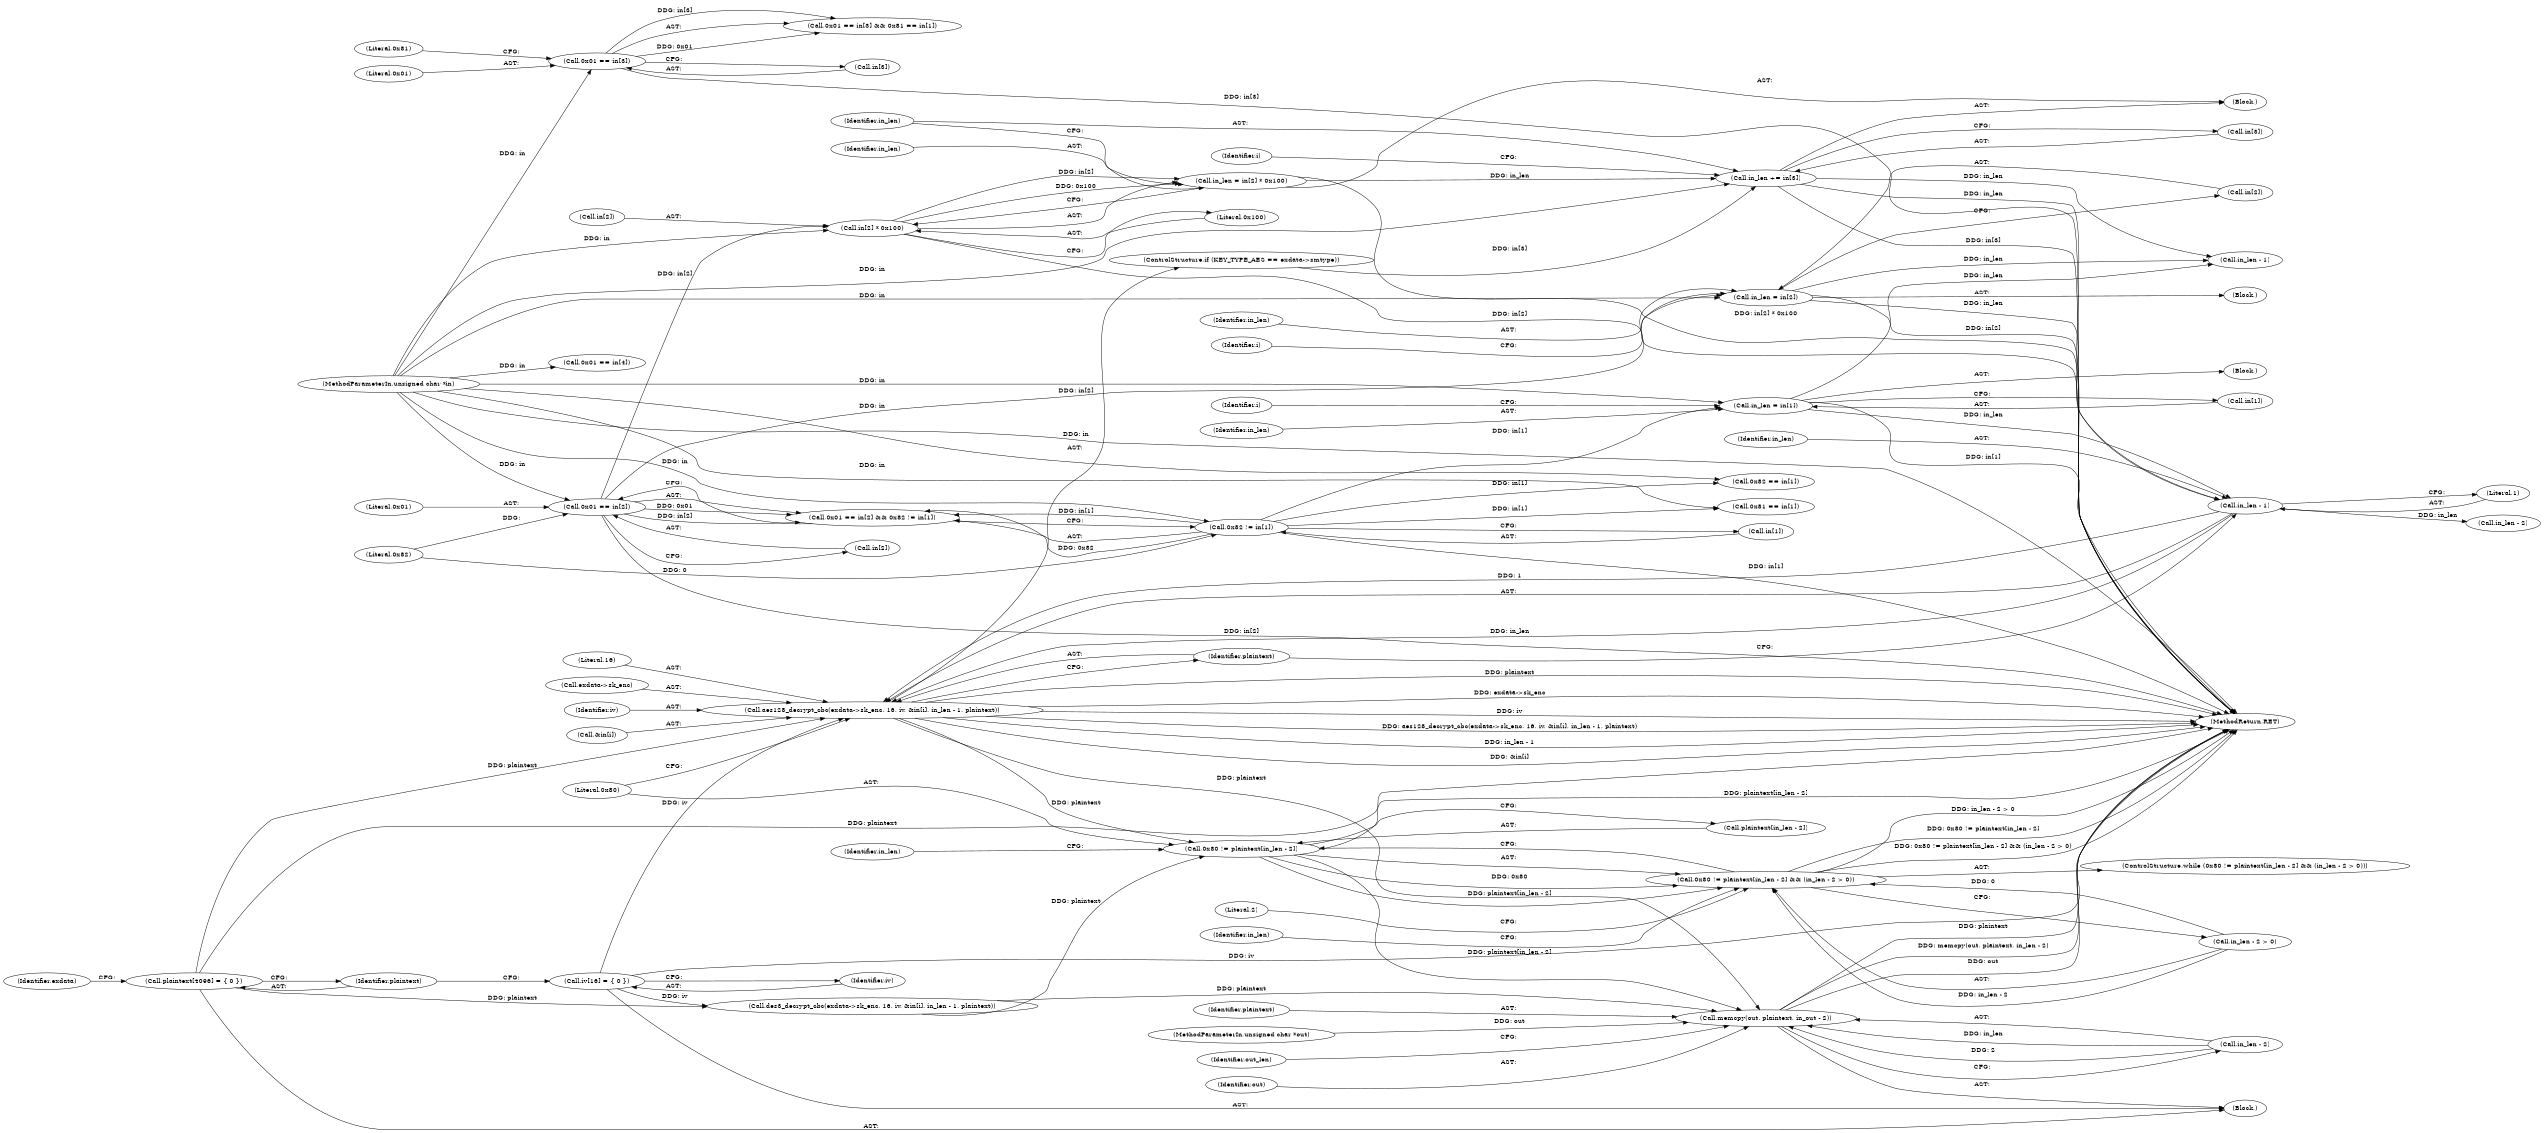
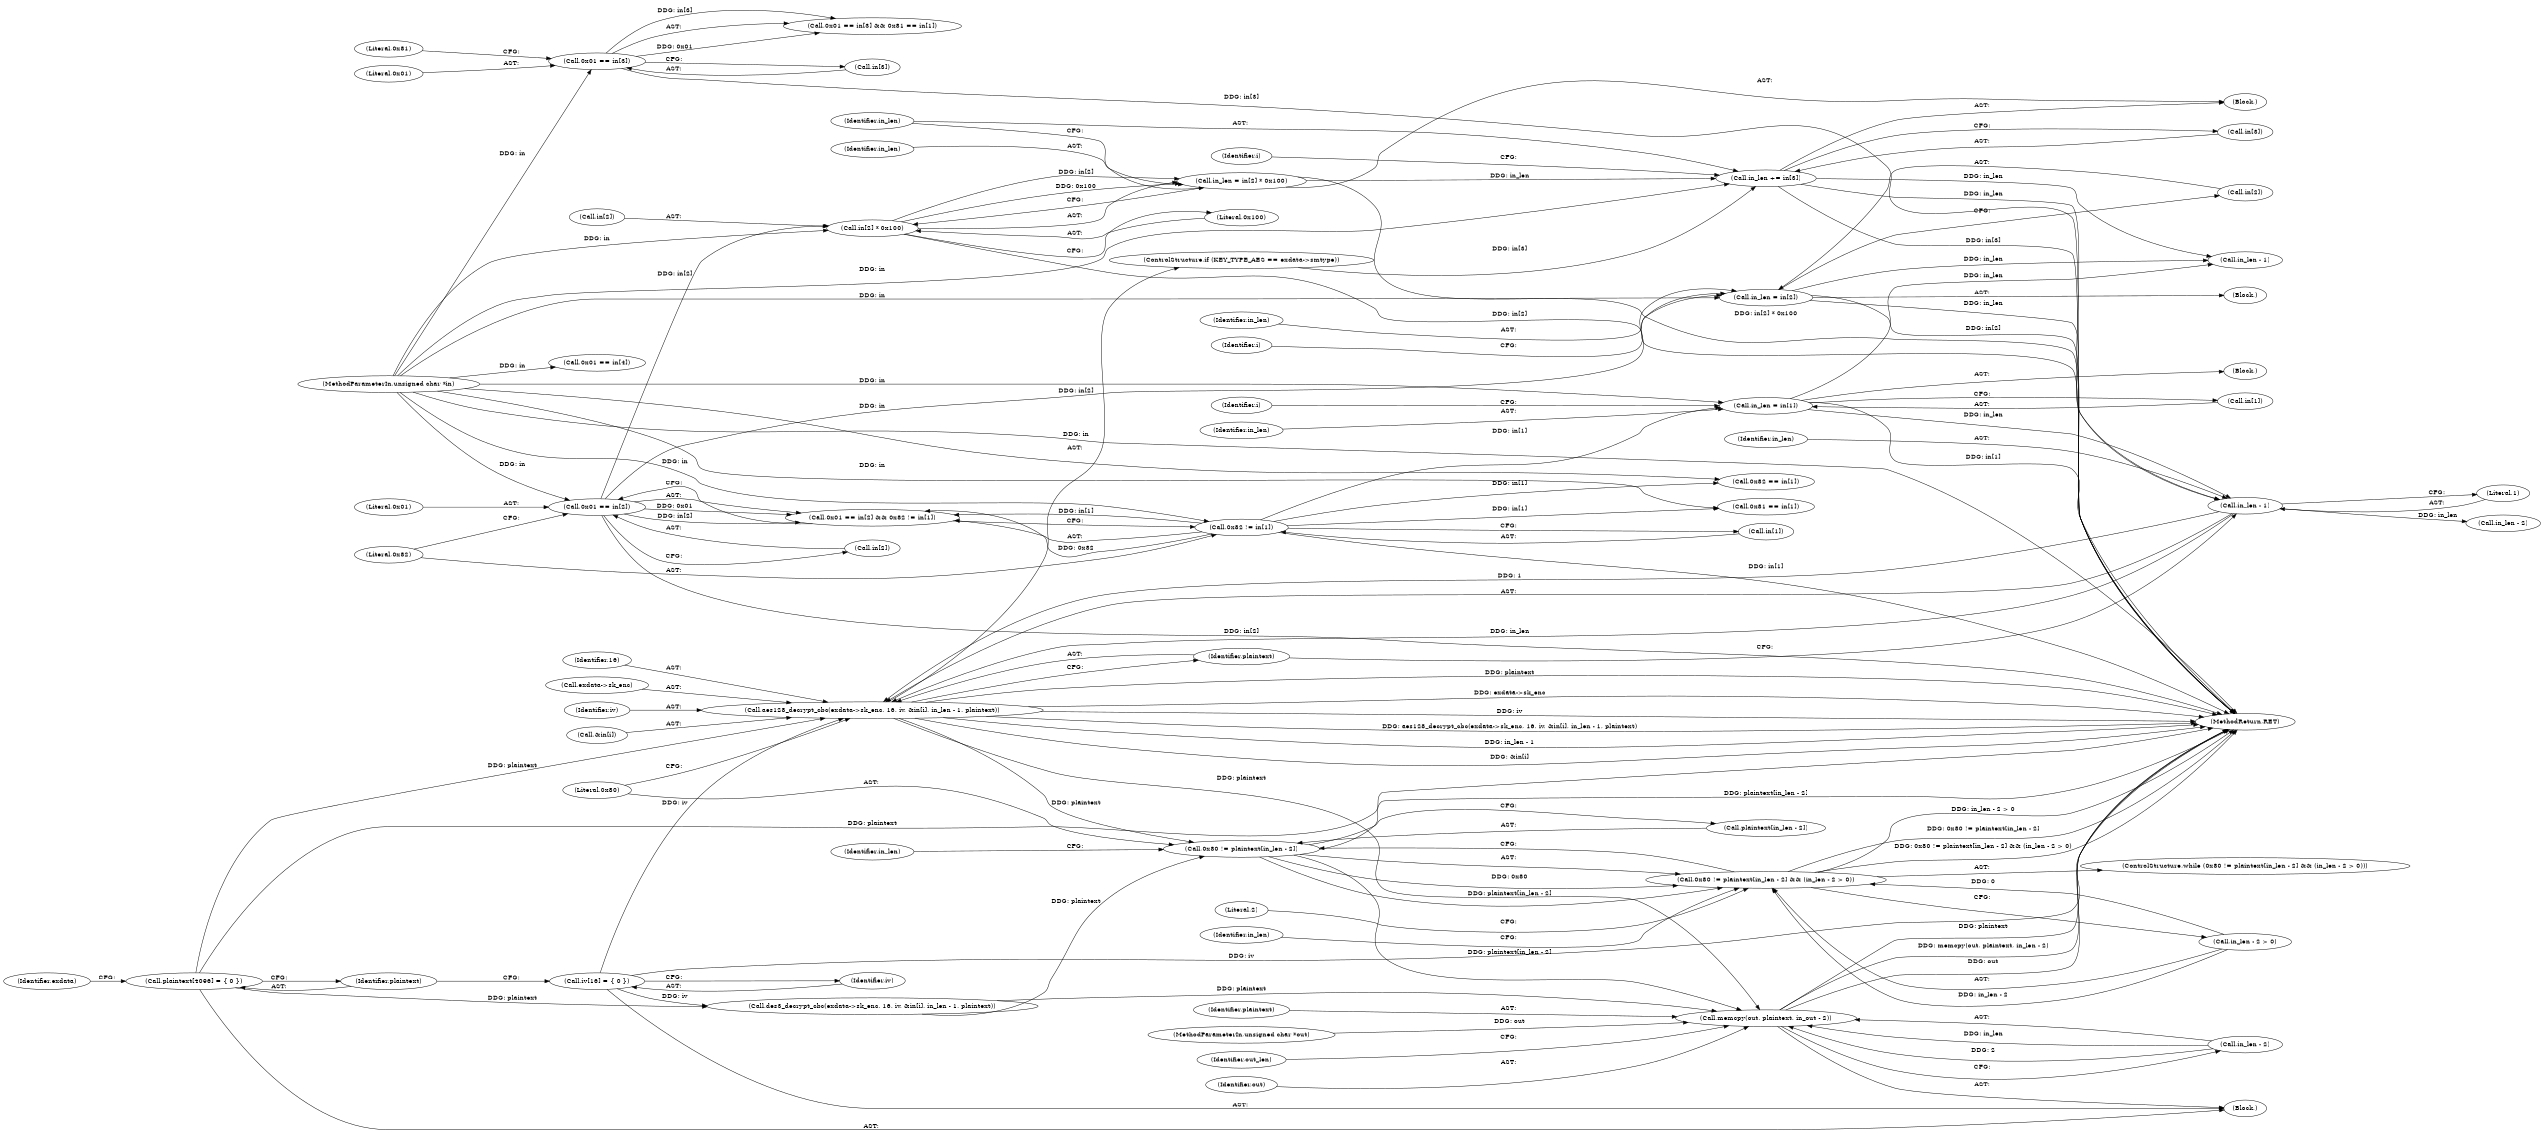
edge "(Literal,0x82)" -> "(Call,0x01 == in[2])": label "DDG: " -> "CFG: "
edge "(Literal,0x82)" -> "(Call,0x82 != in[1])": label "DDG: 0" -> "AST: "
node "(Literal,16)": label "(Literal,16)" -> "(Identifier,16)"
